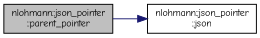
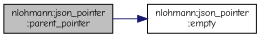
node "nlohmann::json_pointer ::json": label "nlohmann::json_pointer ::json" -> "nlohmann::json_pointer ::empty"
